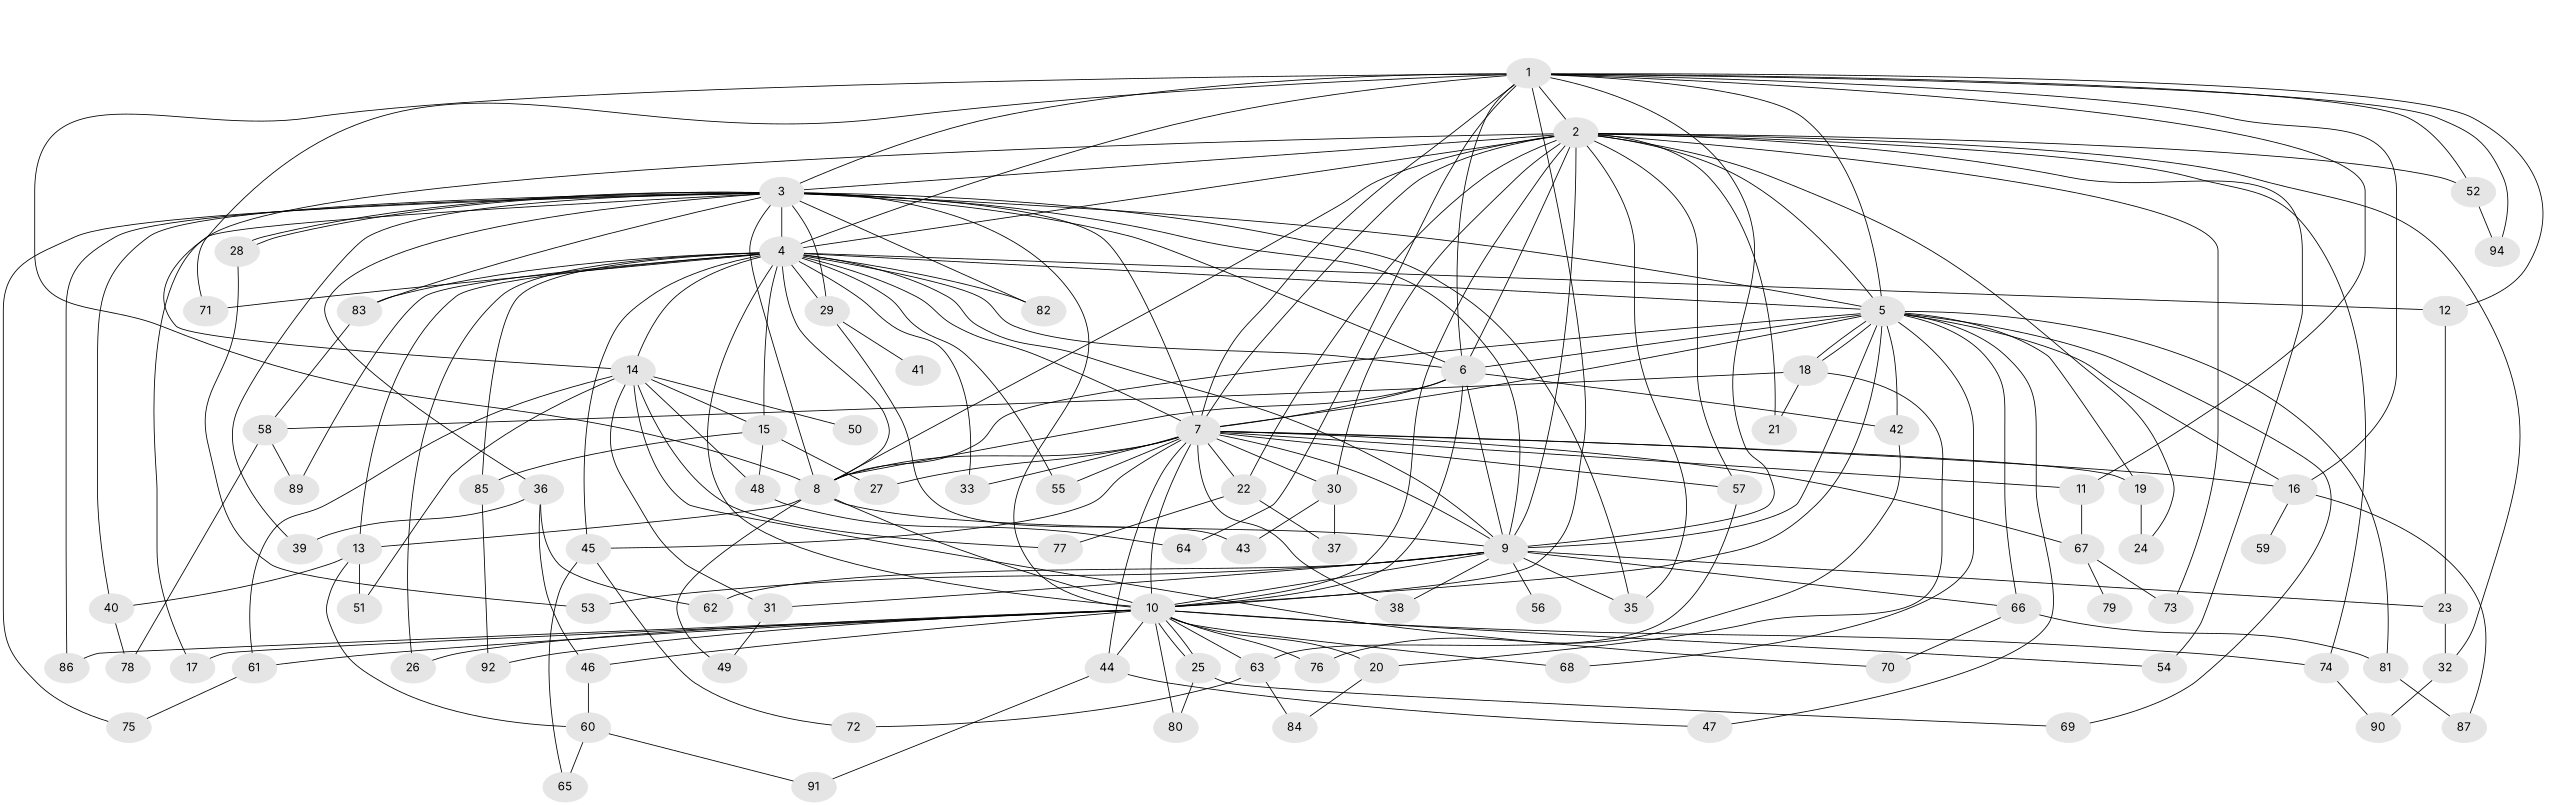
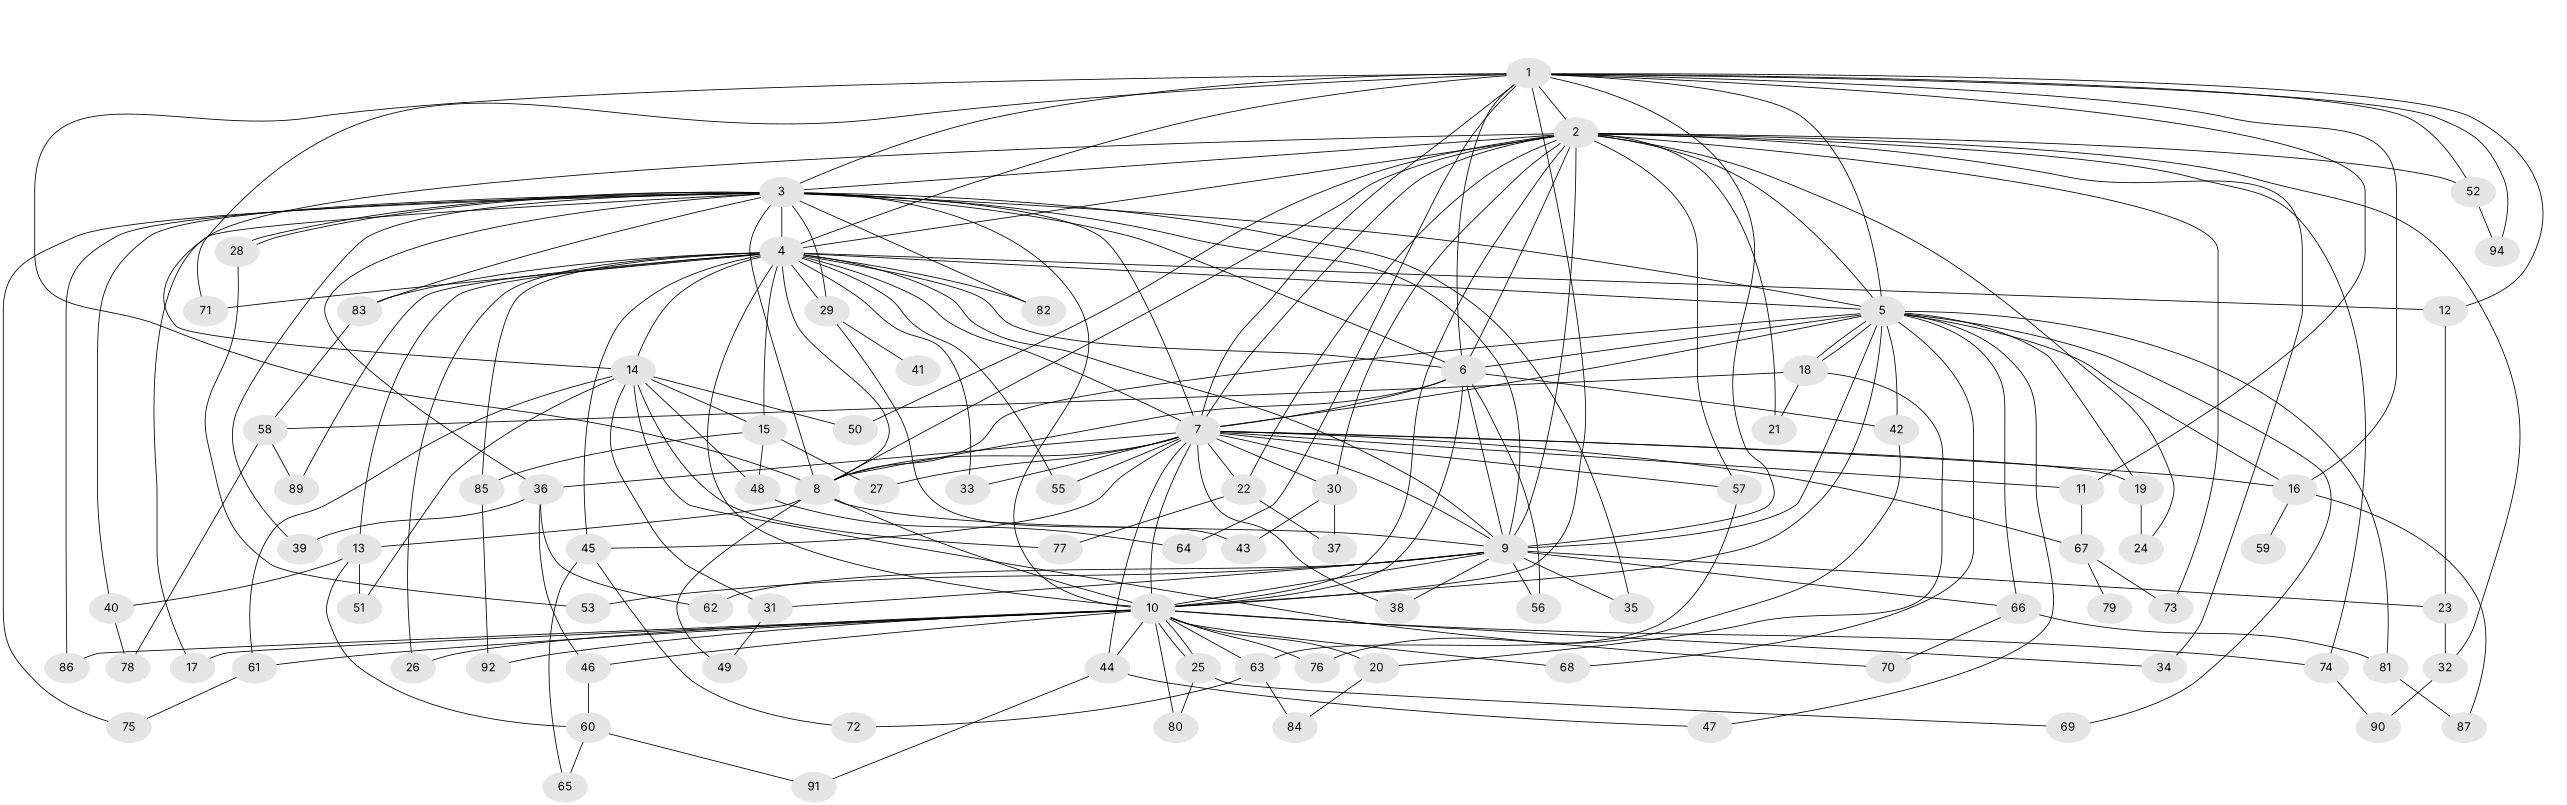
edge "2" -- "35": now "2" -- "50"
edge "7" -- "36": added
edge "6" -- "56": added
node "54": label "54" -> "34"
